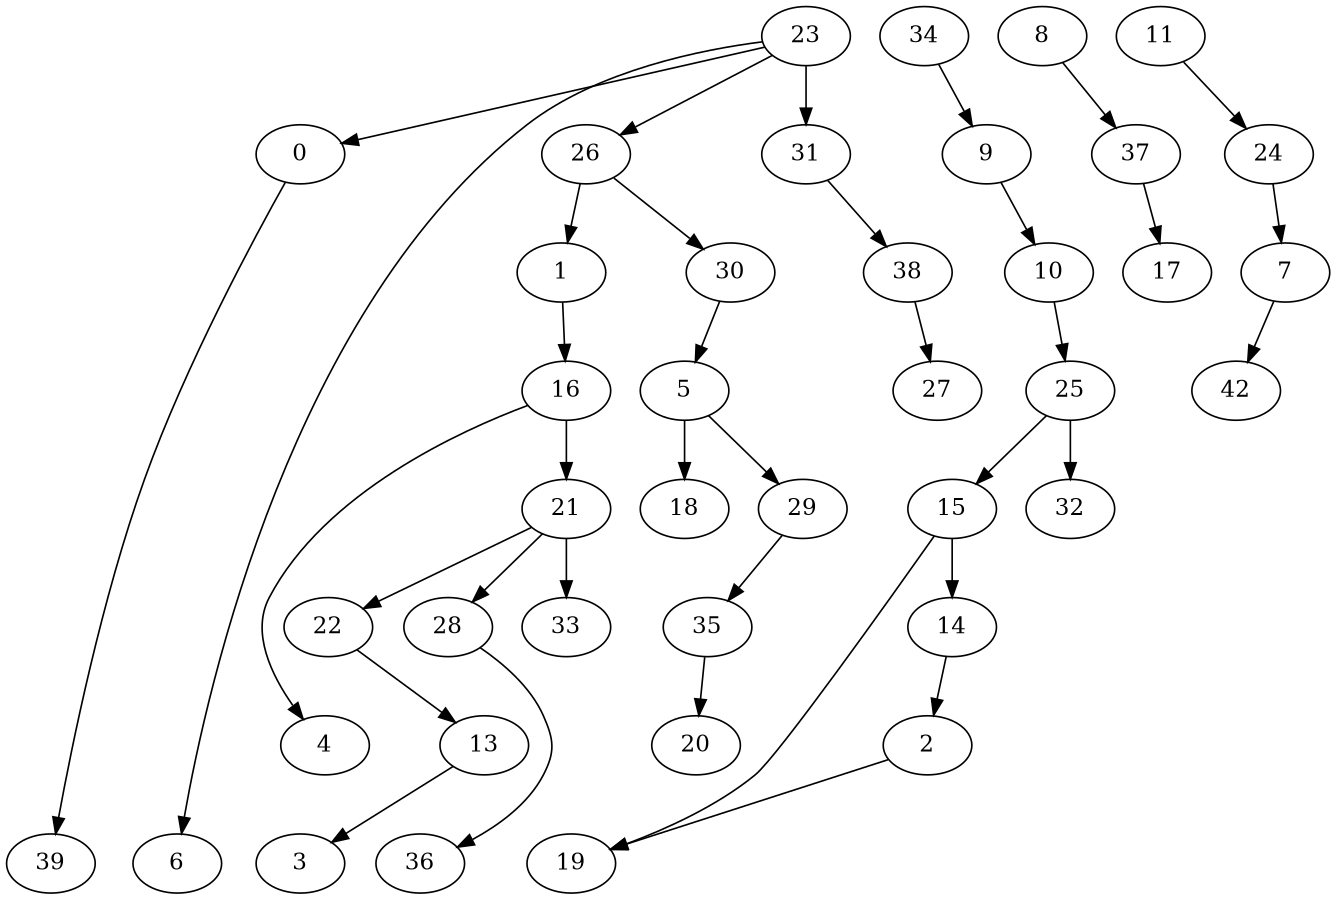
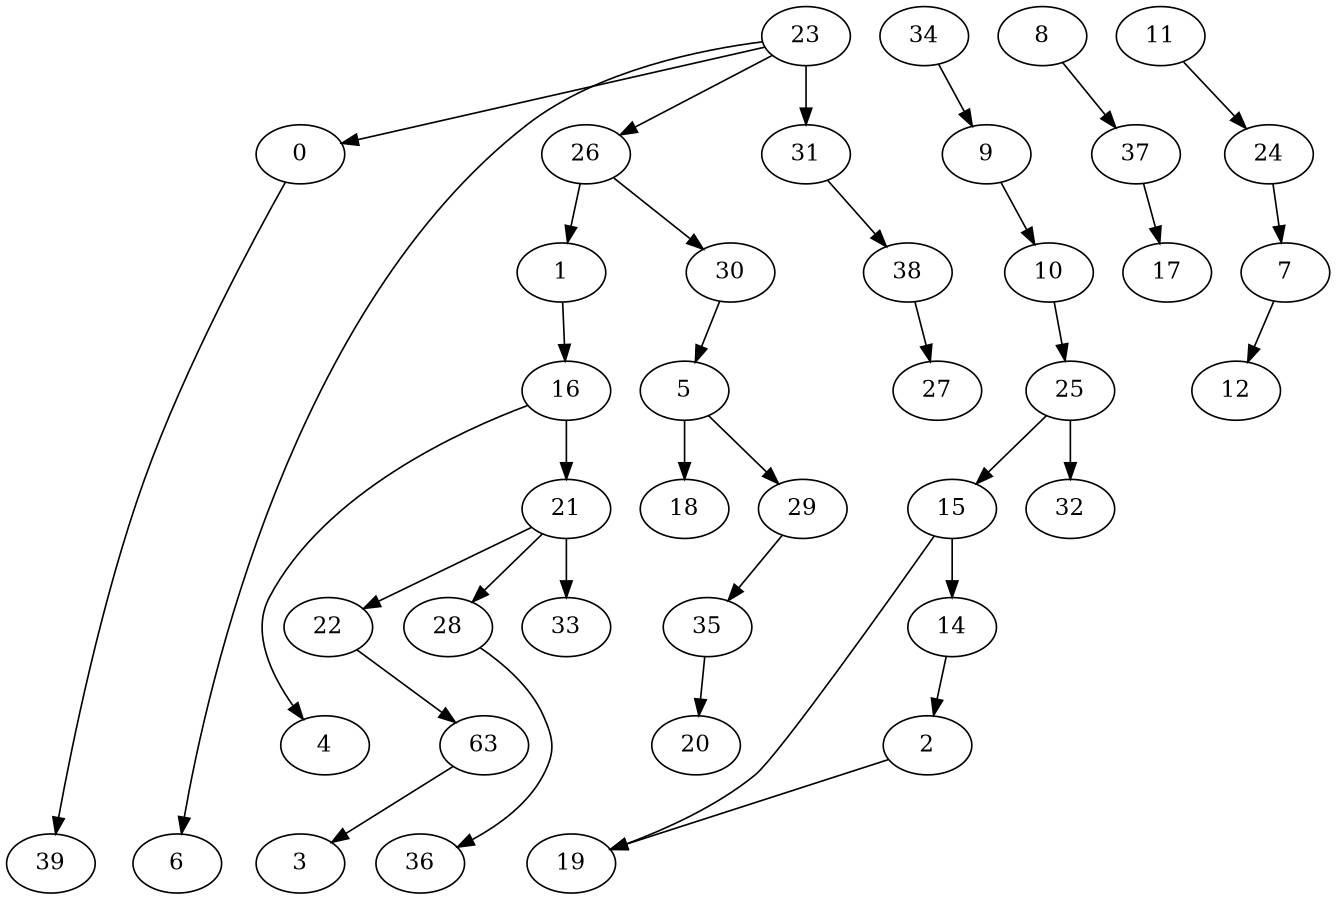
node "42": label "42" -> "12"
node "13": label "13" -> "63"
